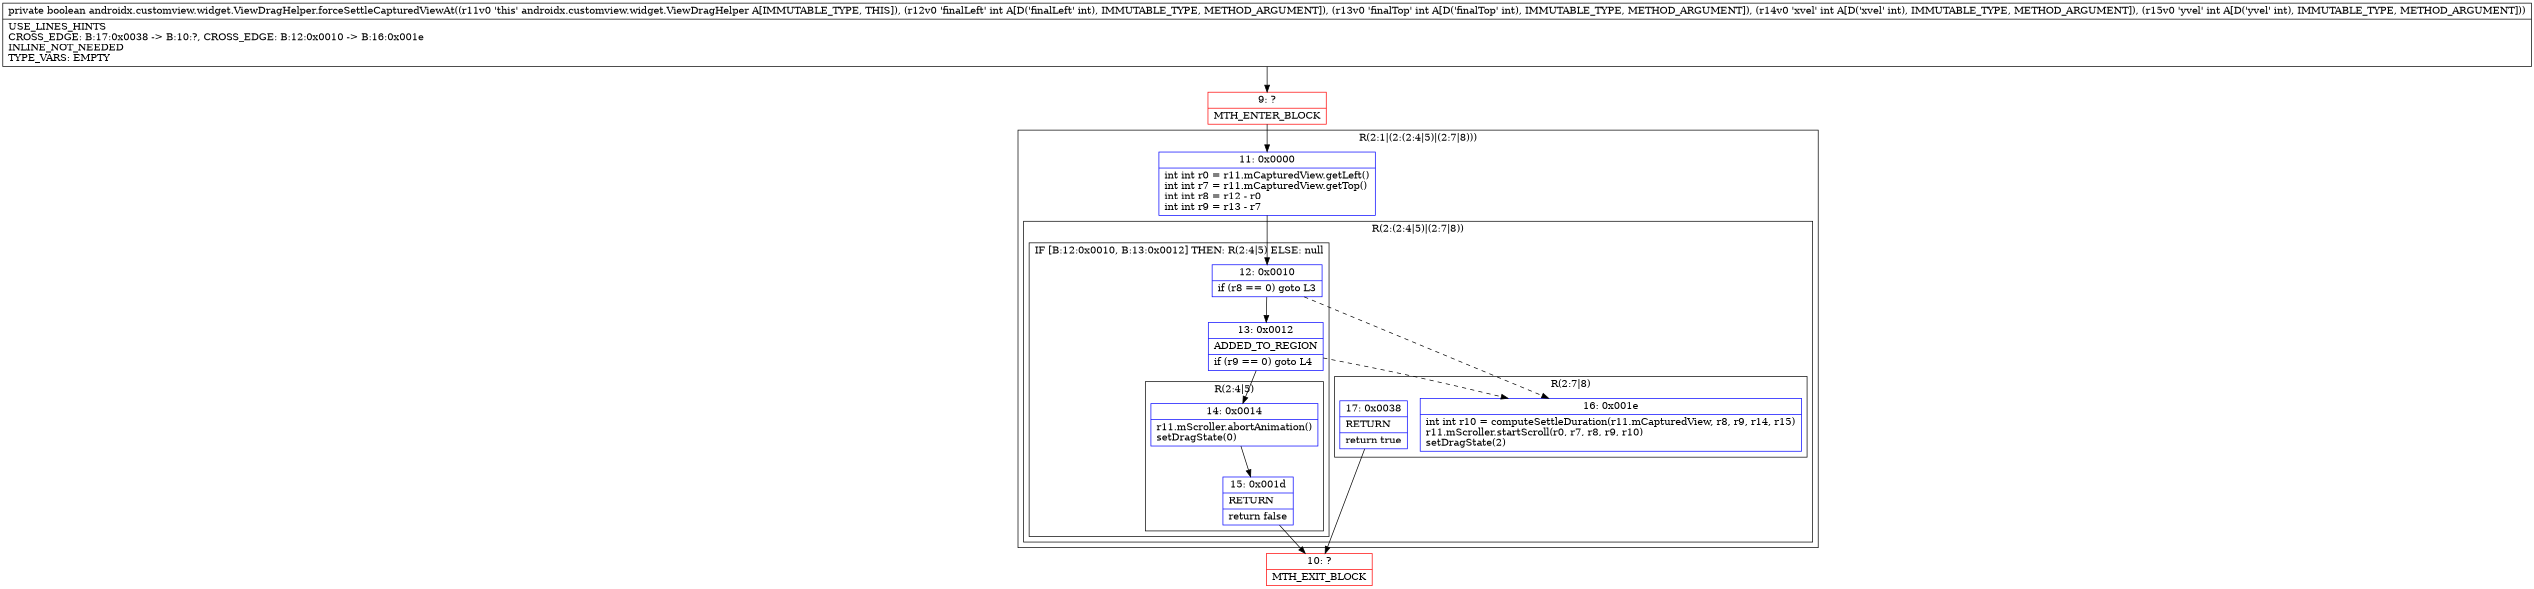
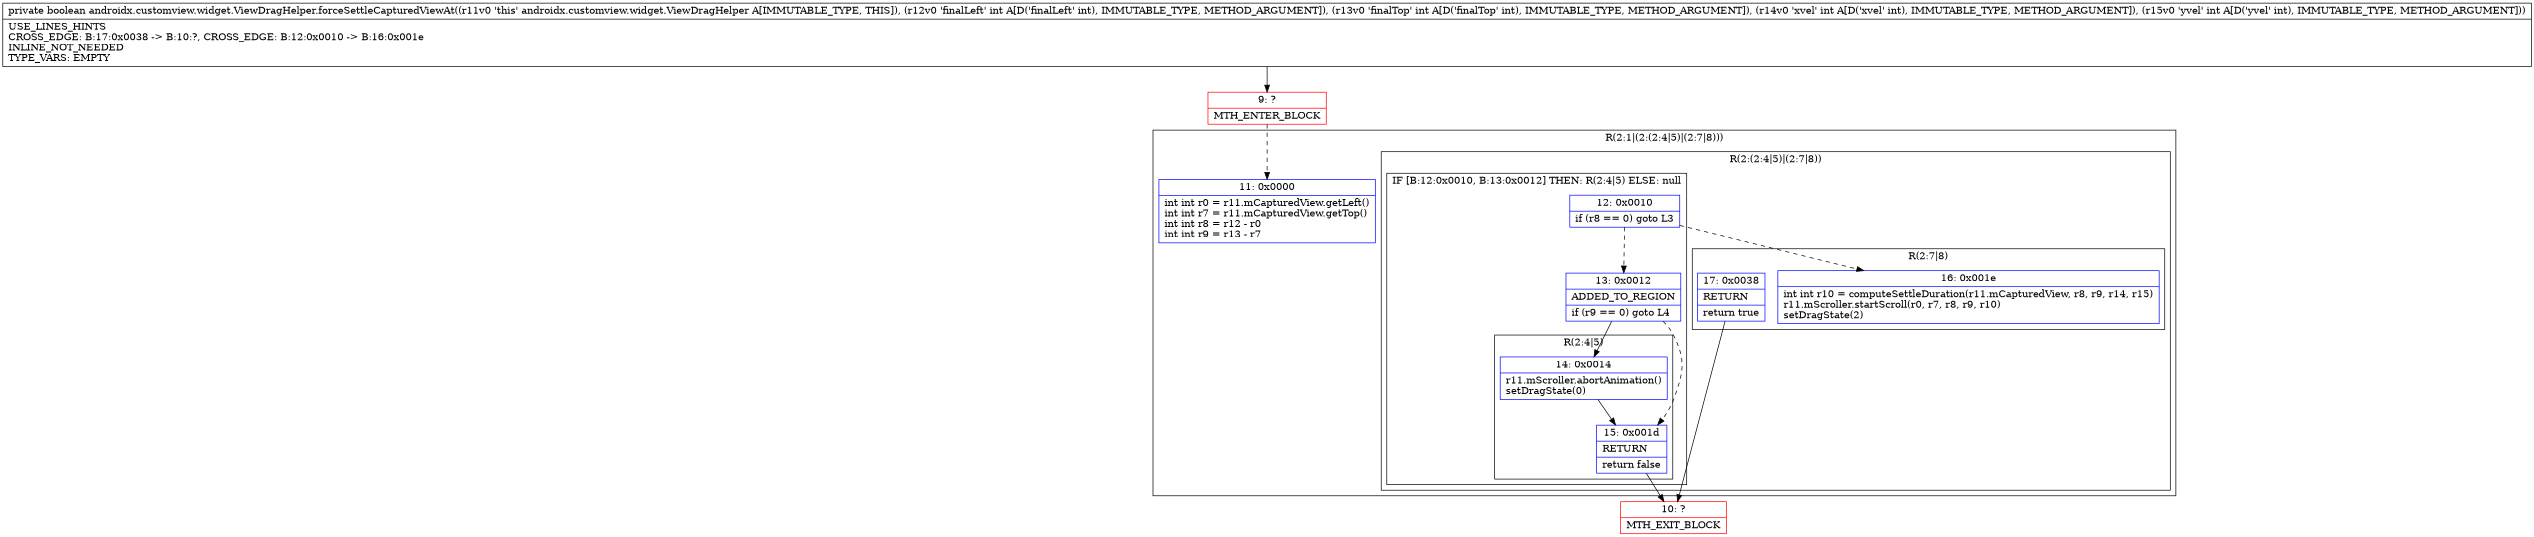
edge "9: ?" -> "11: 0x0000": style solid -> dashed
edge "11: 0x0000" -> "12: 0x0010": removed
edge "12: 0x0010" -> "13: 0x0012": style solid -> dashed
edge "13: 0x0012" -> "16: 0x001e": now "13: 0x0012" -> "15: 0x001d"
